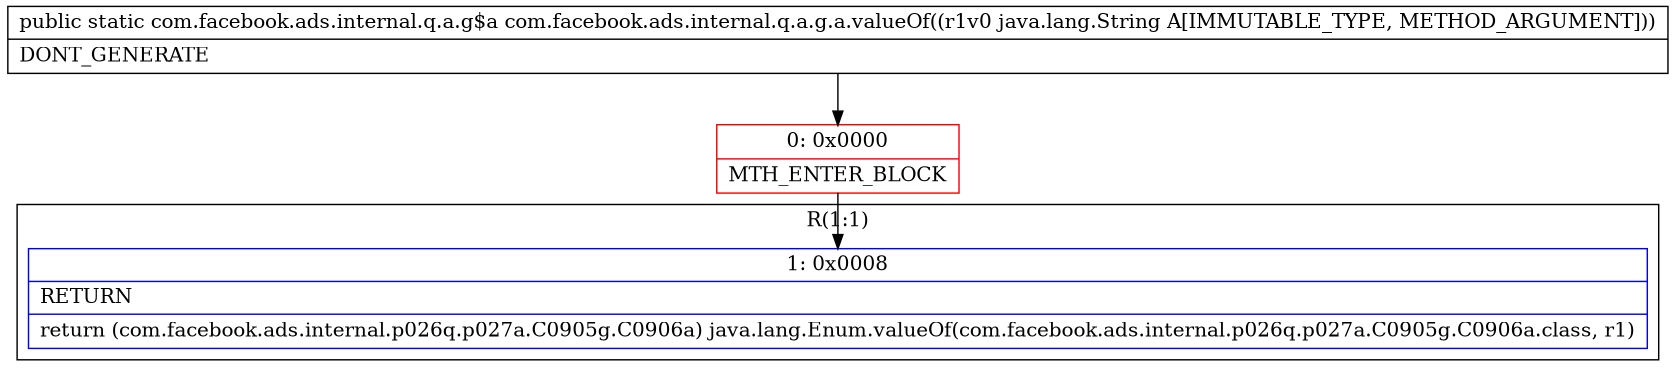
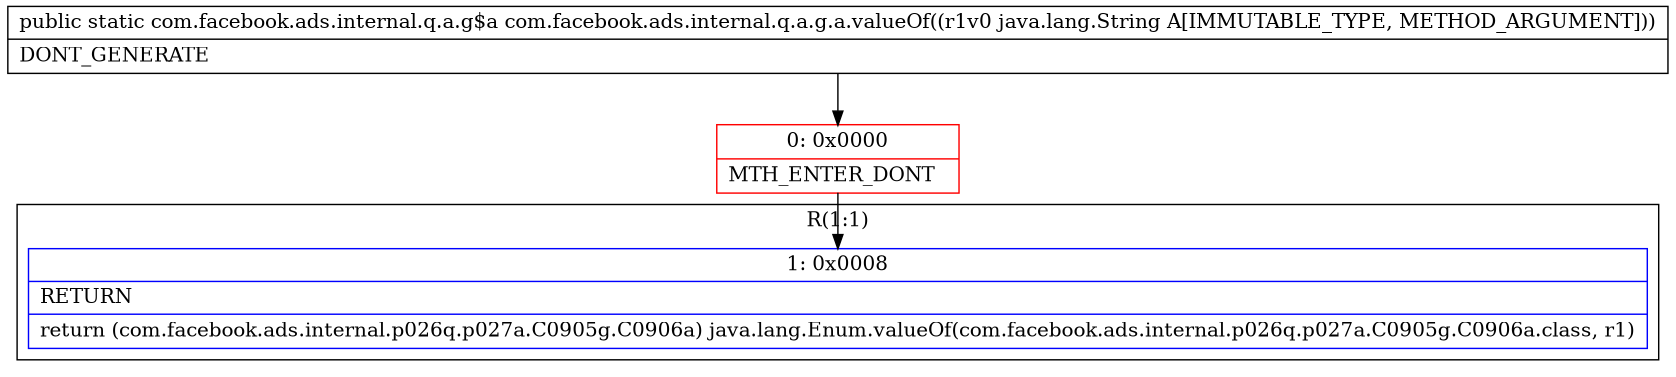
node "0: 0x0000": text "MTH_ENTER_BLOCK" -> "MTH_ENTER_DONT"
